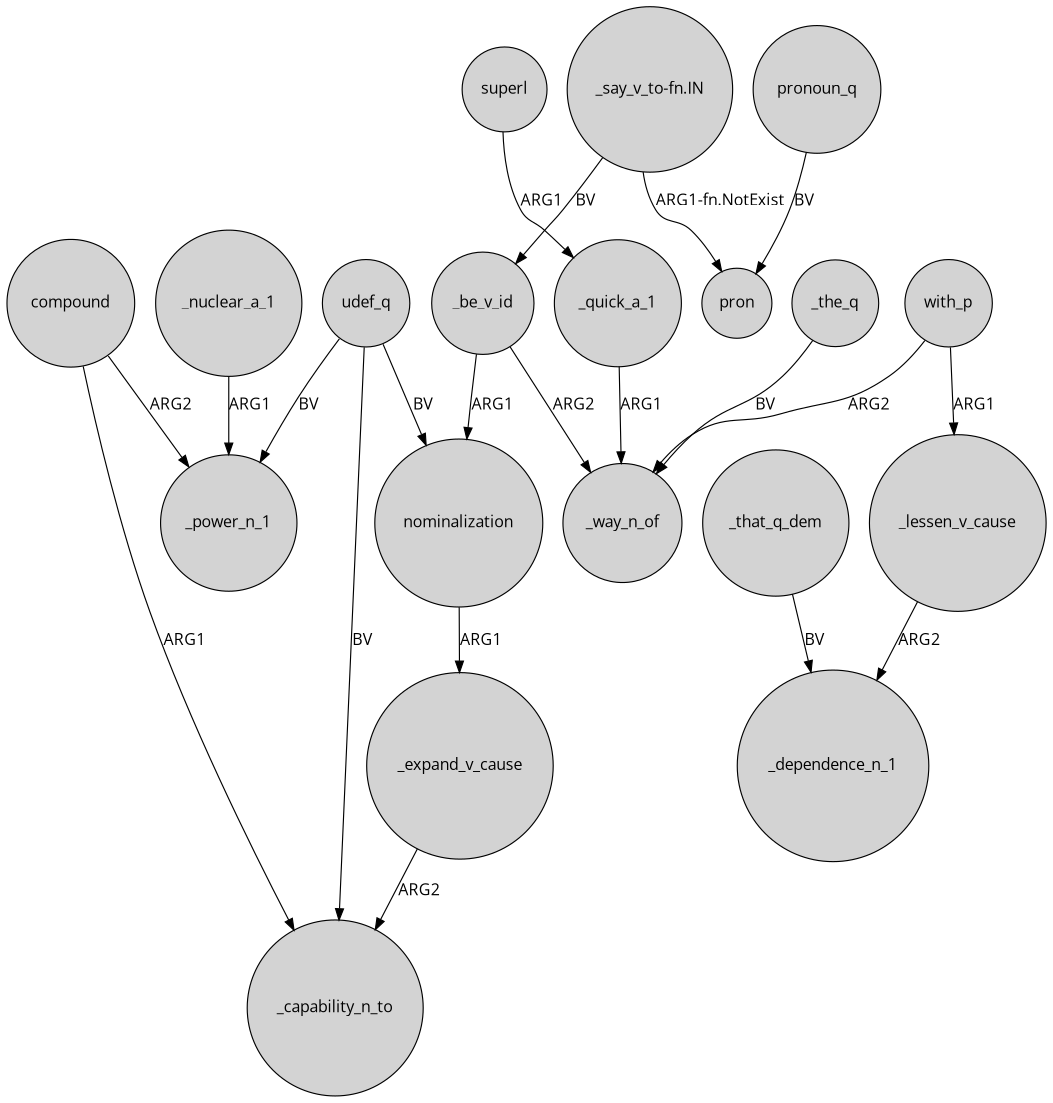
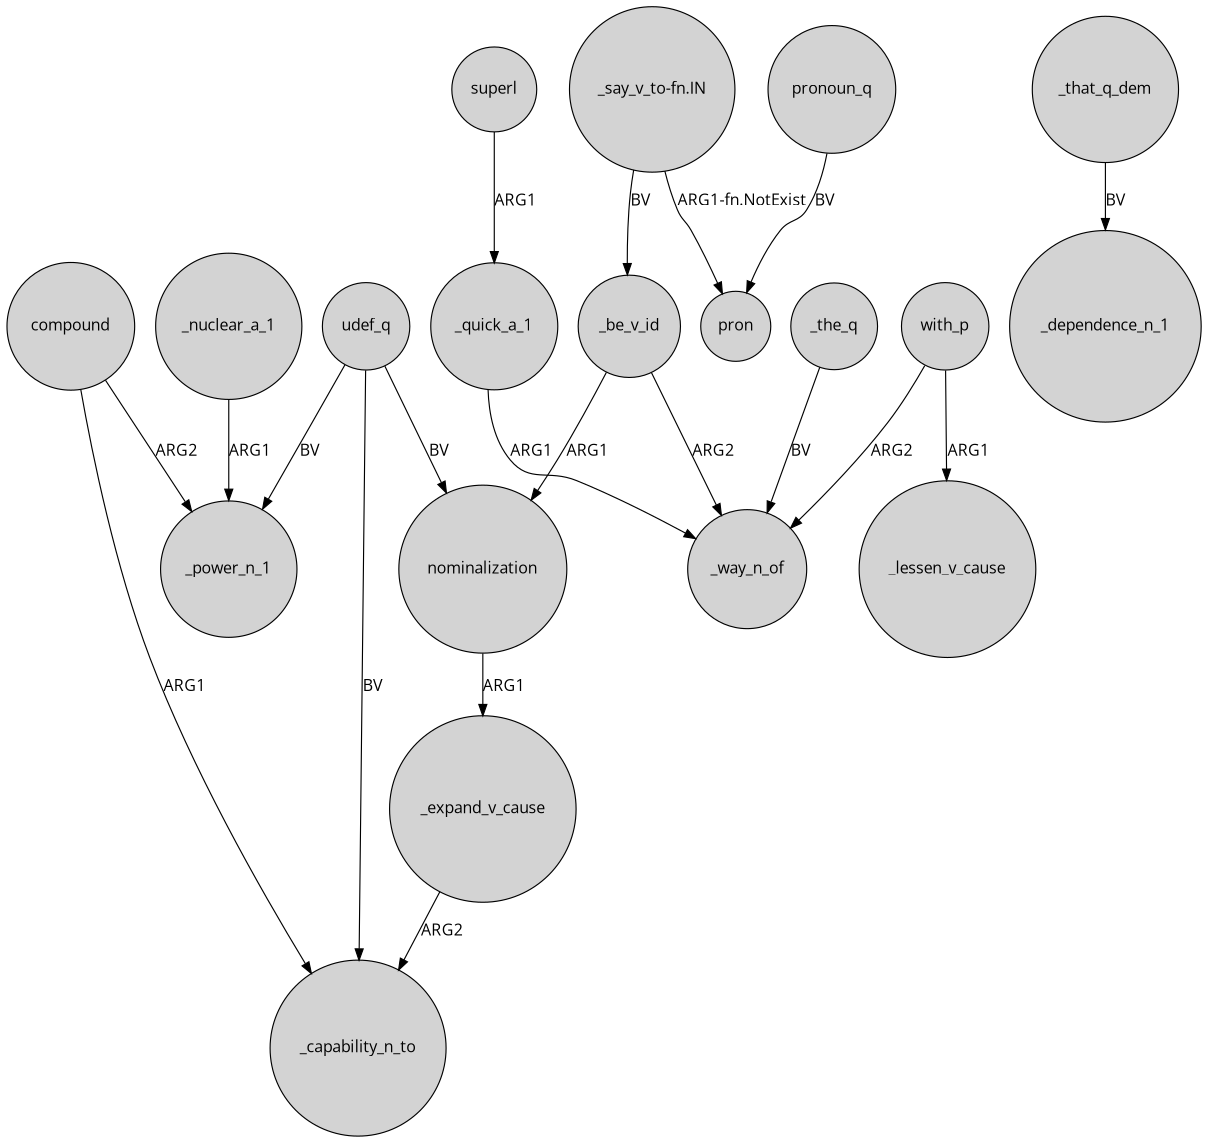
edge "_lessen_v_cause" -> "_dependence_n_1": removed, label "ARG2"
